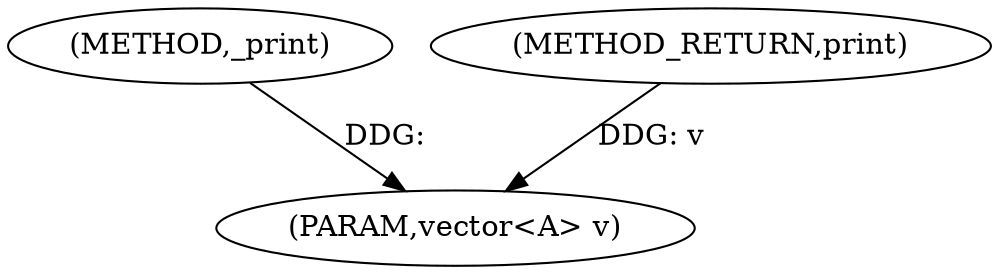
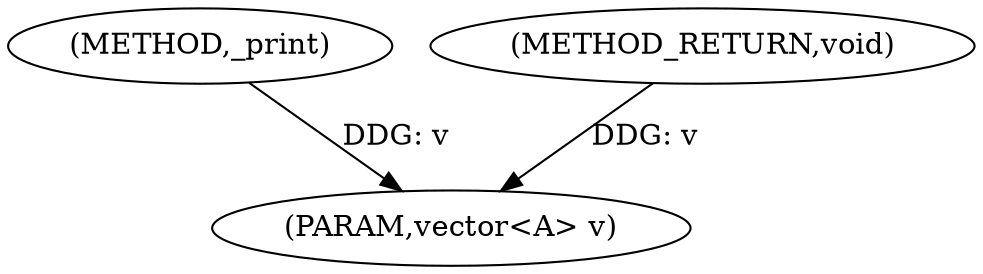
node "(METHOD_RETURN,print)": label "(METHOD_RETURN,print)" -> "(METHOD_RETURN,void)"
edge "(METHOD,_print)" -> "(PARAM,vector<A> v)": label "DDG: " -> "DDG: v"
